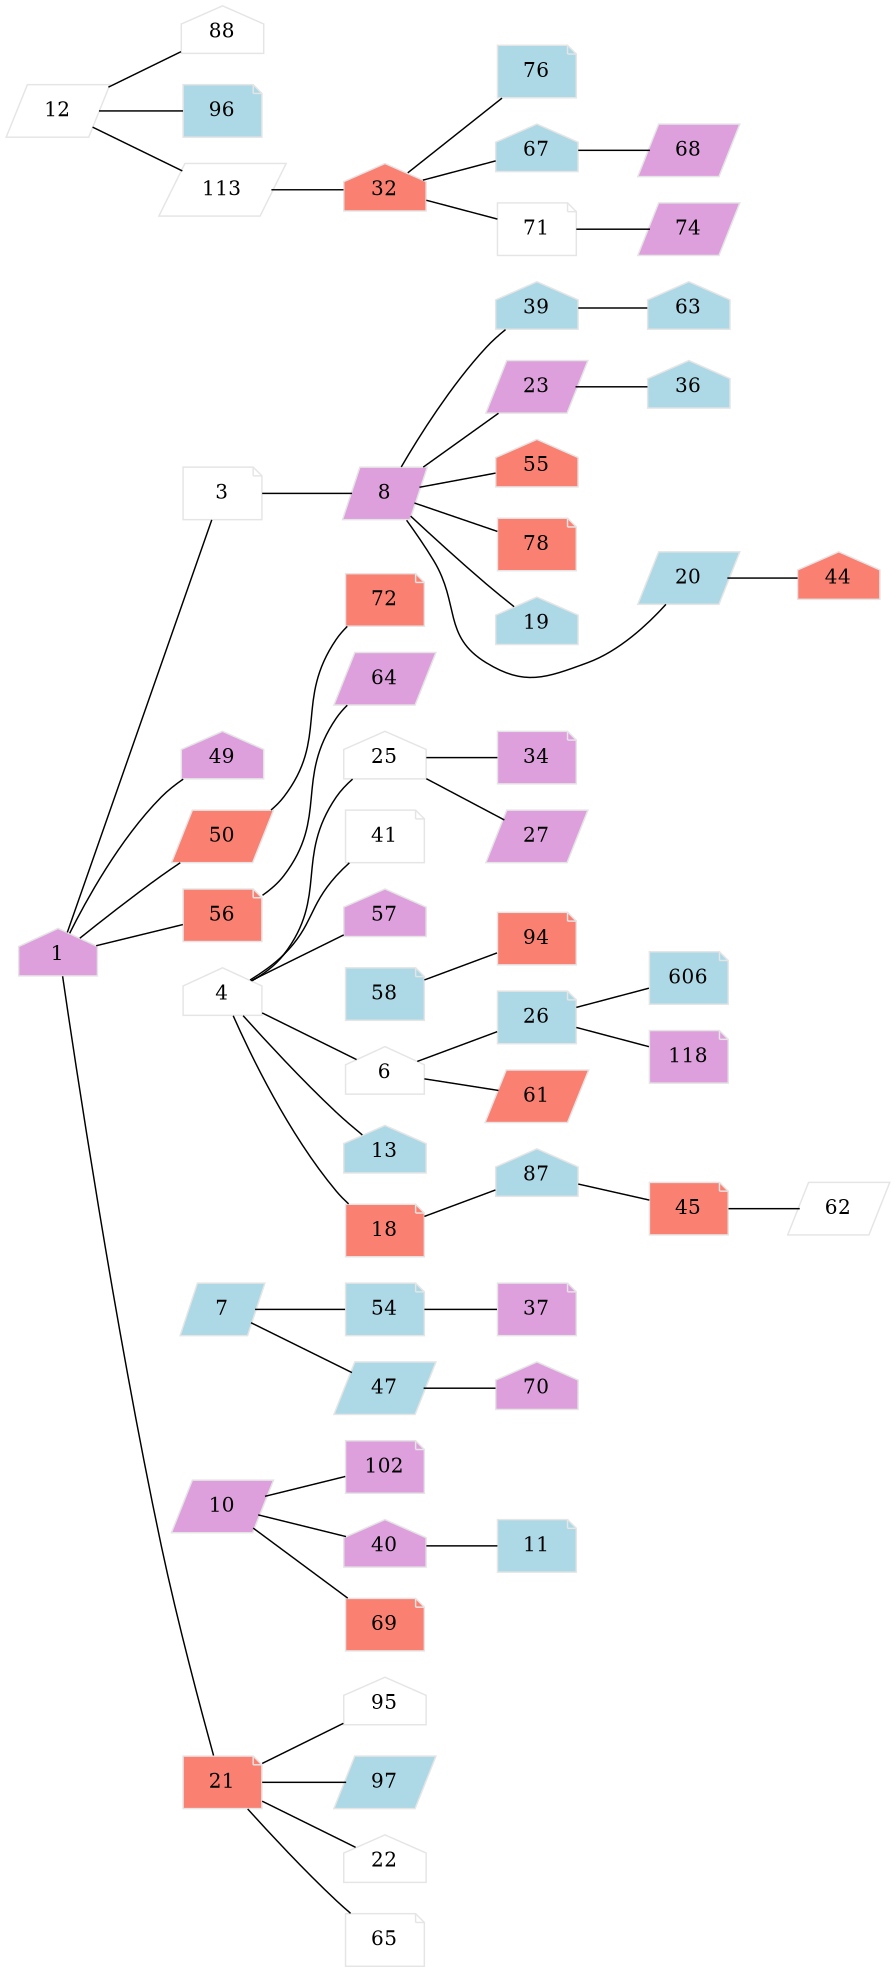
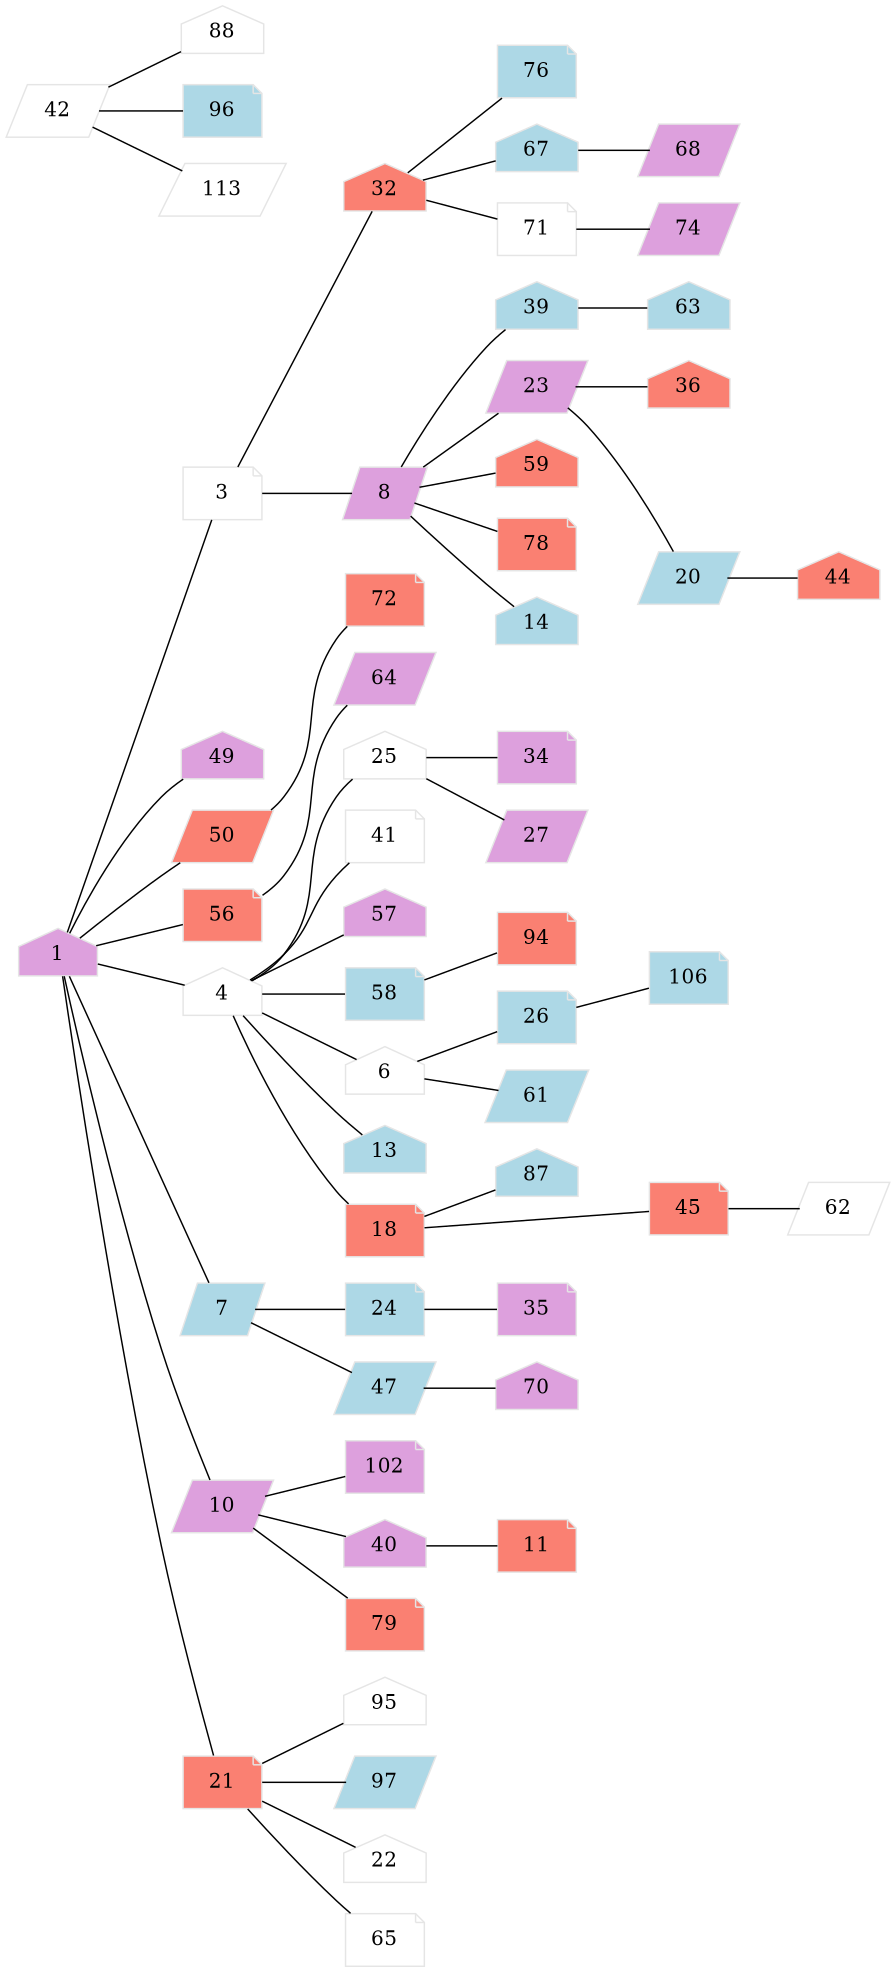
node "12": label "12" -> "42"
edge "113" -- "32": now "3" -- "32"
node "36": fillcolor lightblue -> salmon
node "55": label "55" -> "59"
node "19": label "19" -> "14"
edge "8" -- "20": now "23" -- "20"
edge "1" -- "4": added
node "606": label "606" -> "106"
edge "4" -- "58": added
node "118": removed
node "61": fillcolor salmon -> lightblue
edge "1" -- "7": added
edge "87" -- "45": now "18" -- "45"
edge "1" -- "10": added
node "54": label "54" -> "24"
node "37": label "37" -> "35"
node "11": fillcolor lightblue -> salmon
node "69": label "69" -> "79"
